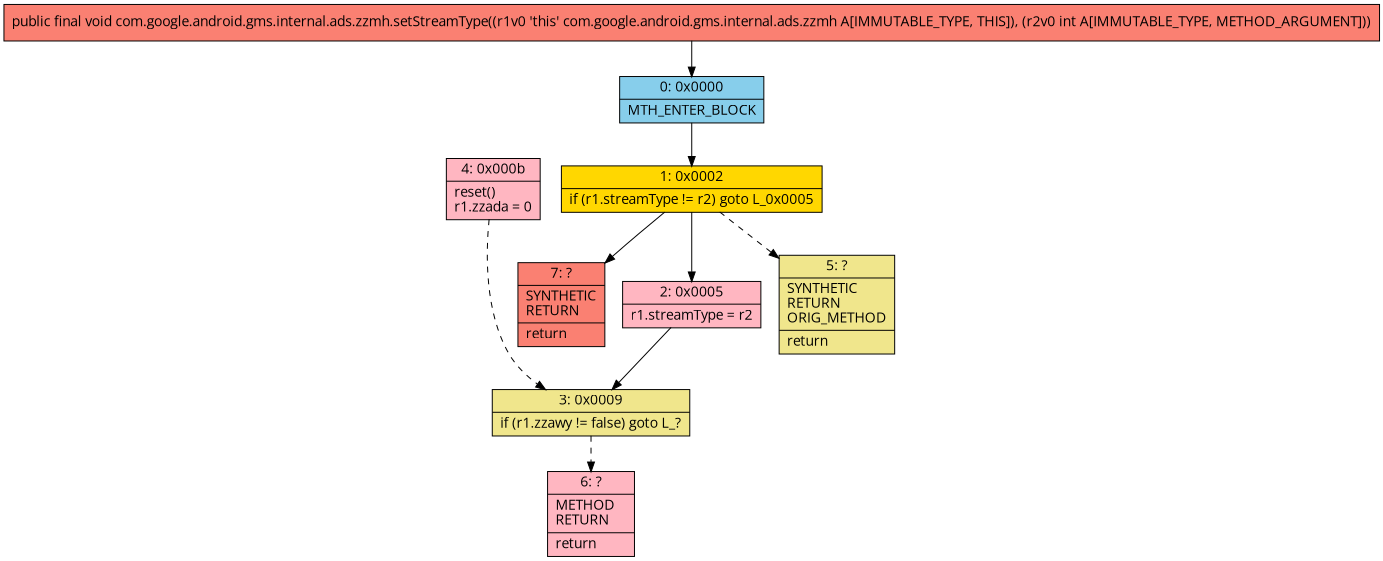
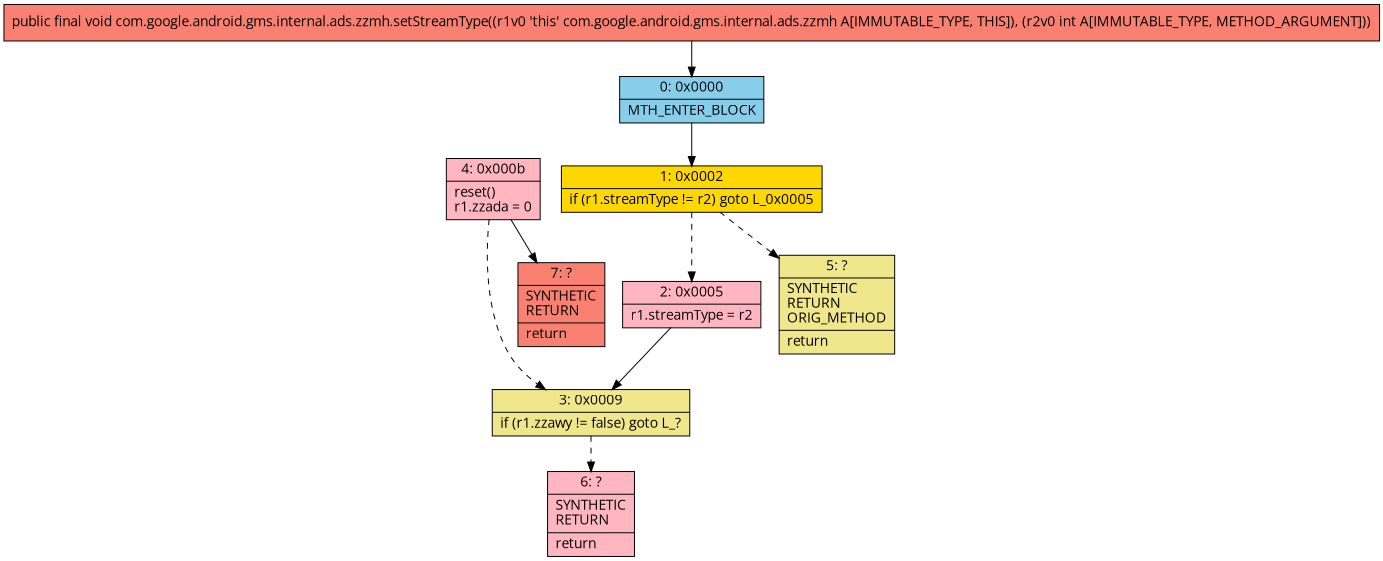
edge "1: 0x0002" -> "7: ?": now "4: 0x000b" -> "7: ?"
edge "1: 0x0002" -> "2: 0x0005": style solid -> dashed
node "6: ?": text "METHOD" -> "SYNTHETIC"
